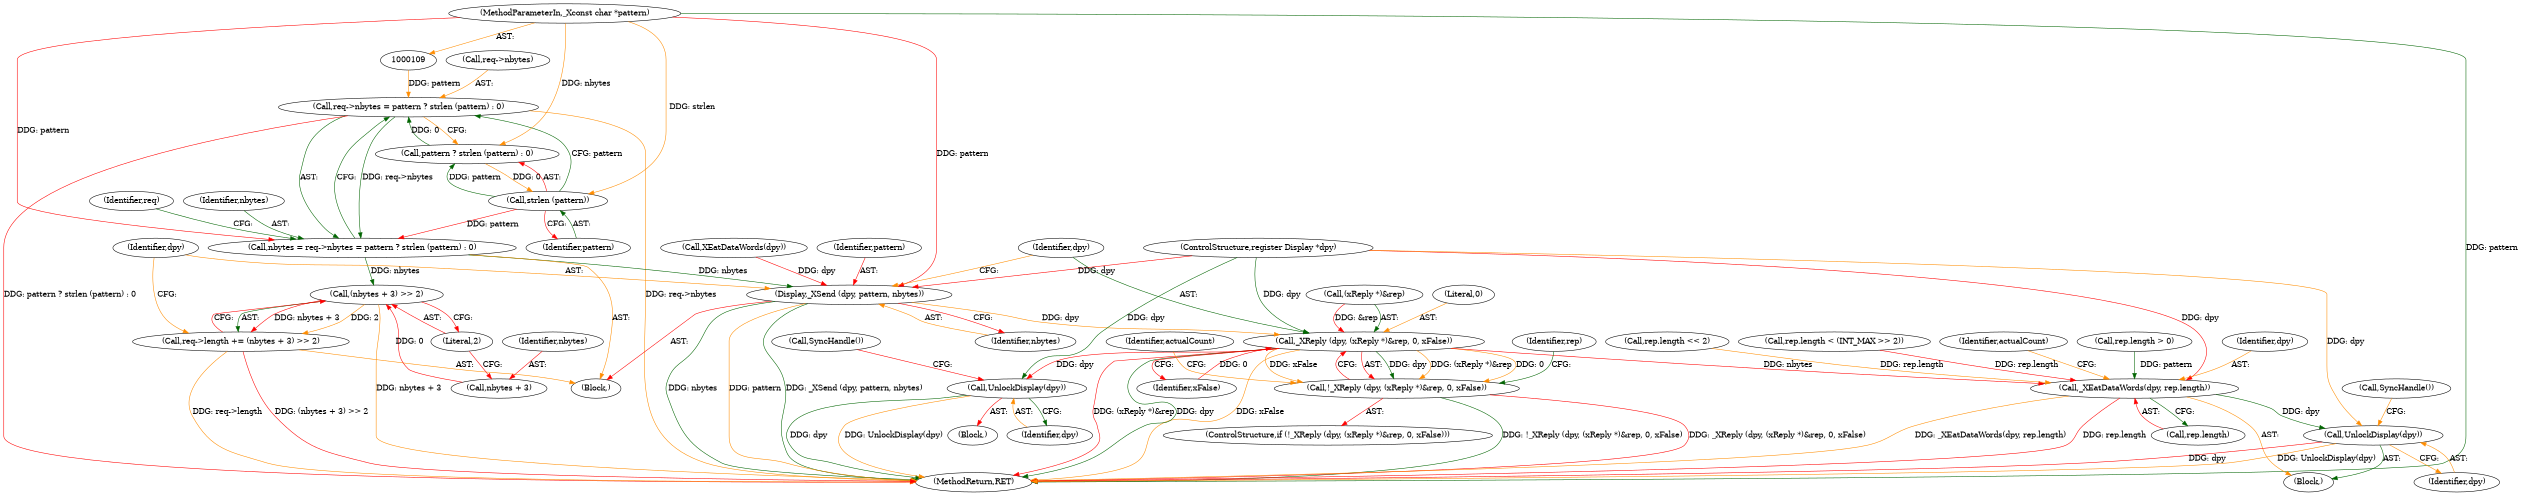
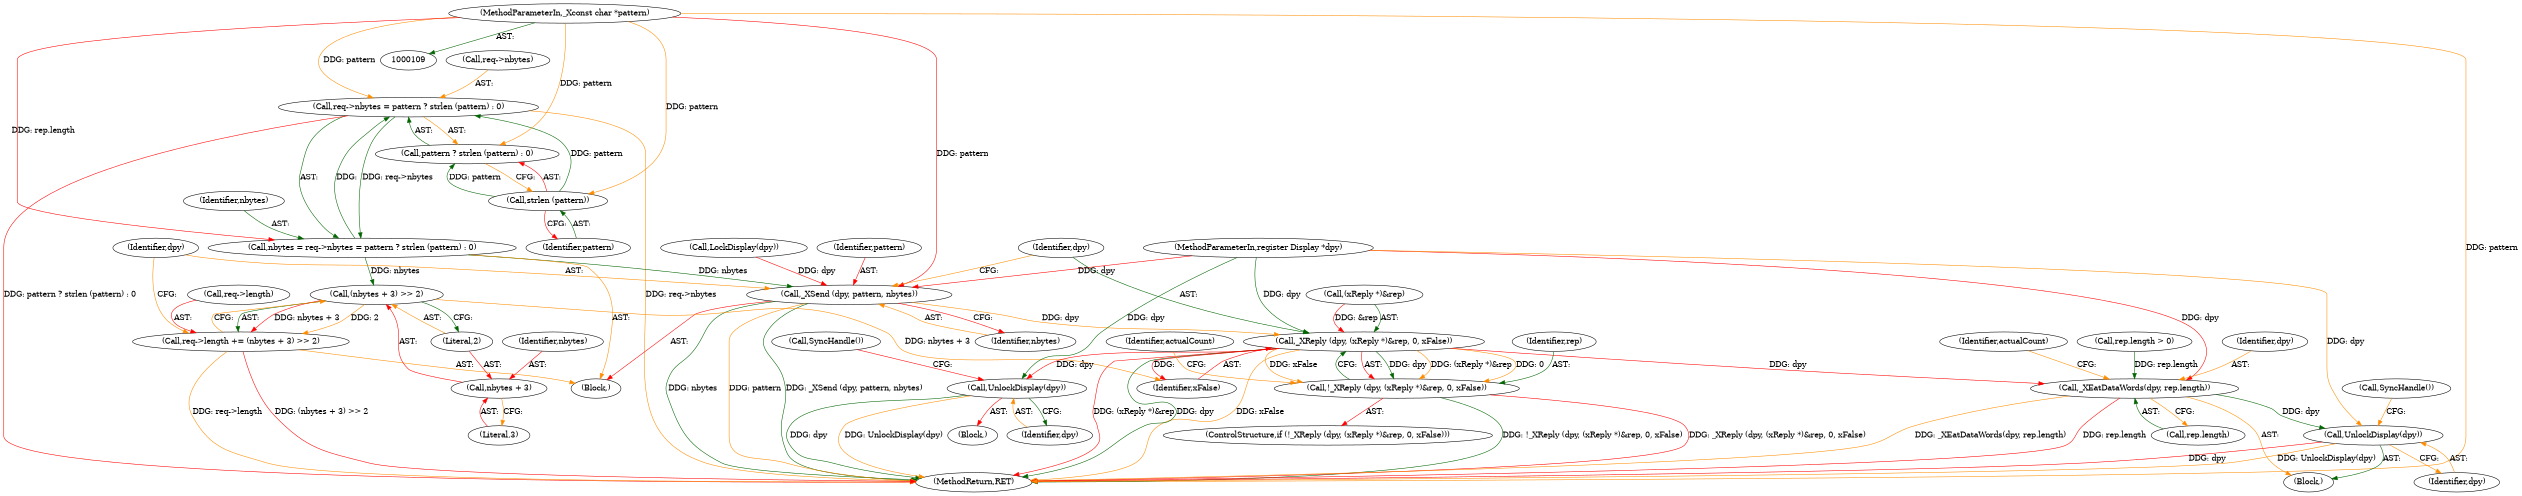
edge "(MethodParameterIn,_Xconst char *pattern)" -> "1000109": color darkorange -> darkgreen
edge "(MethodParameterIn,_Xconst char *pattern)" -> "(MethodReturn,RET)": color darkgreen -> darkorange
edge "1000109" -> "(Call,req->nbytes = pattern ? strlen (pattern) : 0)": now "(MethodParameterIn,_Xconst char *pattern)" -> "(Call,req->nbytes = pattern ? strlen (pattern) : 0)"
edge "(MethodParameterIn,_Xconst char *pattern)" -> "(Call,pattern ? strlen (pattern) : 0)": label "DDG: nbytes" -> "DDG: pattern"
edge "(MethodParameterIn,_Xconst char *pattern)" -> "(Call,strlen (pattern))": label "DDG: strlen" -> "DDG: pattern"
edge "(MethodParameterIn,_Xconst char *pattern)" -> "(Call,nbytes = req->nbytes = pattern ? strlen (pattern) : 0)": label "DDG: pattern" -> "DDG: rep.length"
edge "(Call,pattern ? strlen (pattern) : 0)" -> "(Call,req->nbytes = pattern ? strlen (pattern) : 0)": label "DDG: 0" -> "AST: "
edge "(Call,req->nbytes = pattern ? strlen (pattern) : 0)" -> "(Call,pattern ? strlen (pattern) : 0)": label "CFG: " -> "AST: "
edge "(Call,strlen (pattern))" -> "(Call,req->nbytes = pattern ? strlen (pattern) : 0)": label "CFG: pattern" -> "DDG: pattern"
edge "(Call,nbytes = req->nbytes = pattern ? strlen (pattern) : 0)" -> "(Call,req->nbytes = pattern ? strlen (pattern) : 0)": label "CFG: " -> "DDG: "
edge "(Call,pattern ? strlen (pattern) : 0)" -> "(Call,strlen (pattern))": label "DDG: 0" -> "CFG: "
node "(Identifier,req)": removed
edge "(Call,strlen (pattern))" -> "(Call,nbytes = req->nbytes = pattern ? strlen (pattern) : 0)": removed, label "DDG: pattern"
node "(Call,XEatDataWords(dpy))": label "(Call,XEatDataWords(dpy))" -> "(Call,LockDisplay(dpy))"
node "(ControlStructure,register Display *dpy)": label "(ControlStructure,register Display *dpy)" -> "(MethodParameterIn,register Display *dpy)"
node "(Call,req->length)": added
node "(Display,_XSend (dpy, pattern, nbytes))": label "(Display,_XSend (dpy, pattern, nbytes))" -> "(Call,_XSend (dpy, pattern, nbytes))"
node "(Literal,0)": removed
edge "(Call,req->length += (nbytes + 3) >> 2)" -> "(Call,(nbytes + 3) >> 2)": color red -> darkorange
edge "(Call,(nbytes + 3) >> 2)" -> "(Literal,2)": color red -> darkgreen
edge "(Literal,2)" -> "(Call,(nbytes + 3) >> 2)": color red -> darkorange
edge "(Call,nbytes + 3)" -> "(Call,(nbytes + 3) >> 2)": label "DDG: 0" -> "AST: "
node "(Call,rep.length << 2)": removed
node "(Call,rep.length < (INT_MAX >> 2))": removed
edge "(Literal,2)" -> "(Call,nbytes + 3)": label "CFG: " -> "AST: "
edge "(Call,_XReply (dpy, (xReply *)&rep, 0, xFalse))" -> "(Identifier,xFalse)": label "CFG: " -> "DDG: "
edge "(Identifier,xFalse)" -> "(Call,_XReply (dpy, (xReply *)&rep, 0, xFalse))": label "DDG: 0" -> "AST: "
edge "(Identifier,rep)" -> "(Call,!_XReply (dpy, (xReply *)&rep, 0, xFalse))": label "CFG: " -> "AST: "
edge "(Call,_XReply (dpy, (xReply *)&rep, 0, xFalse))" -> "(Call,_XEatDataWords(dpy, rep.length))": label "DDG: nbytes" -> "DDG: dpy"
edge "(Call,rep.length > 0)" -> "(Call,_XEatDataWords(dpy, rep.length))": label "DDG: pattern" -> "DDG: rep.length"
edge "(Call,!_XReply (dpy, (xReply *)&rep, 0, xFalse))" -> "(Call,_XReply (dpy, (xReply *)&rep, 0, xFalse))": color red -> darkgreen
edge "(Call,_XEatDataWords(dpy, rep.length))" -> "(Call,rep.length)": color darkgreen -> darkorange
edge "(Call,rep.length)" -> "(Call,_XEatDataWords(dpy, rep.length))": color red -> darkgreen
node "(Literal,3)": added
edge "(Call,(nbytes + 3) >> 2)" -> "(MethodReturn,RET)": now "(Call,(nbytes + 3) >> 2)" -> "(Identifier,xFalse)"
